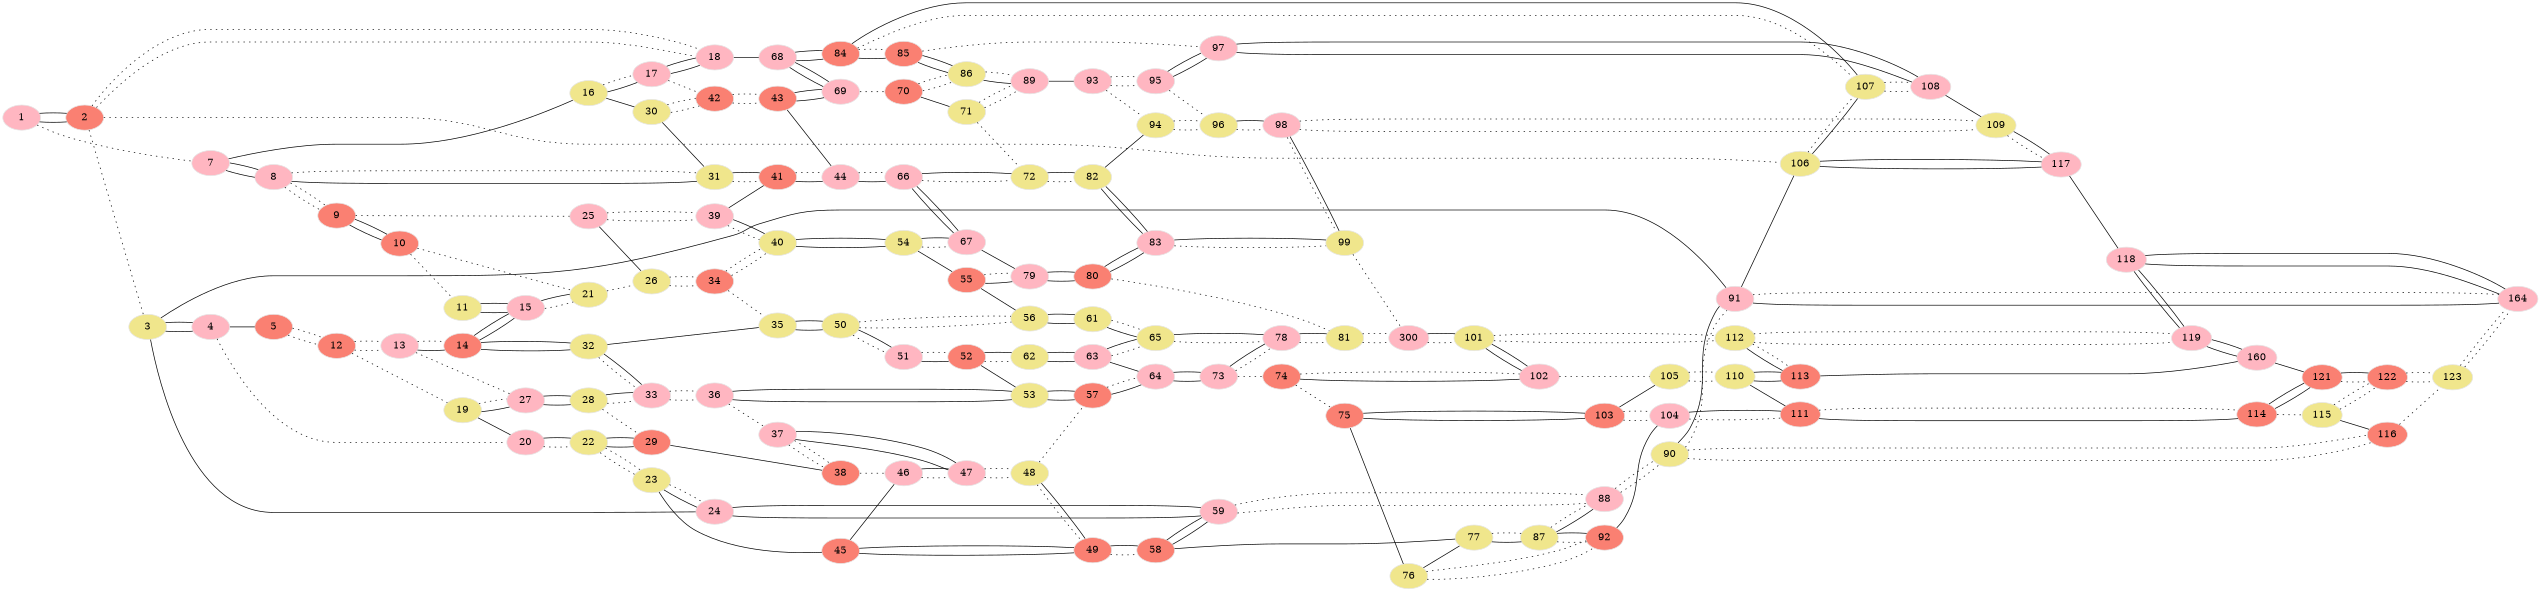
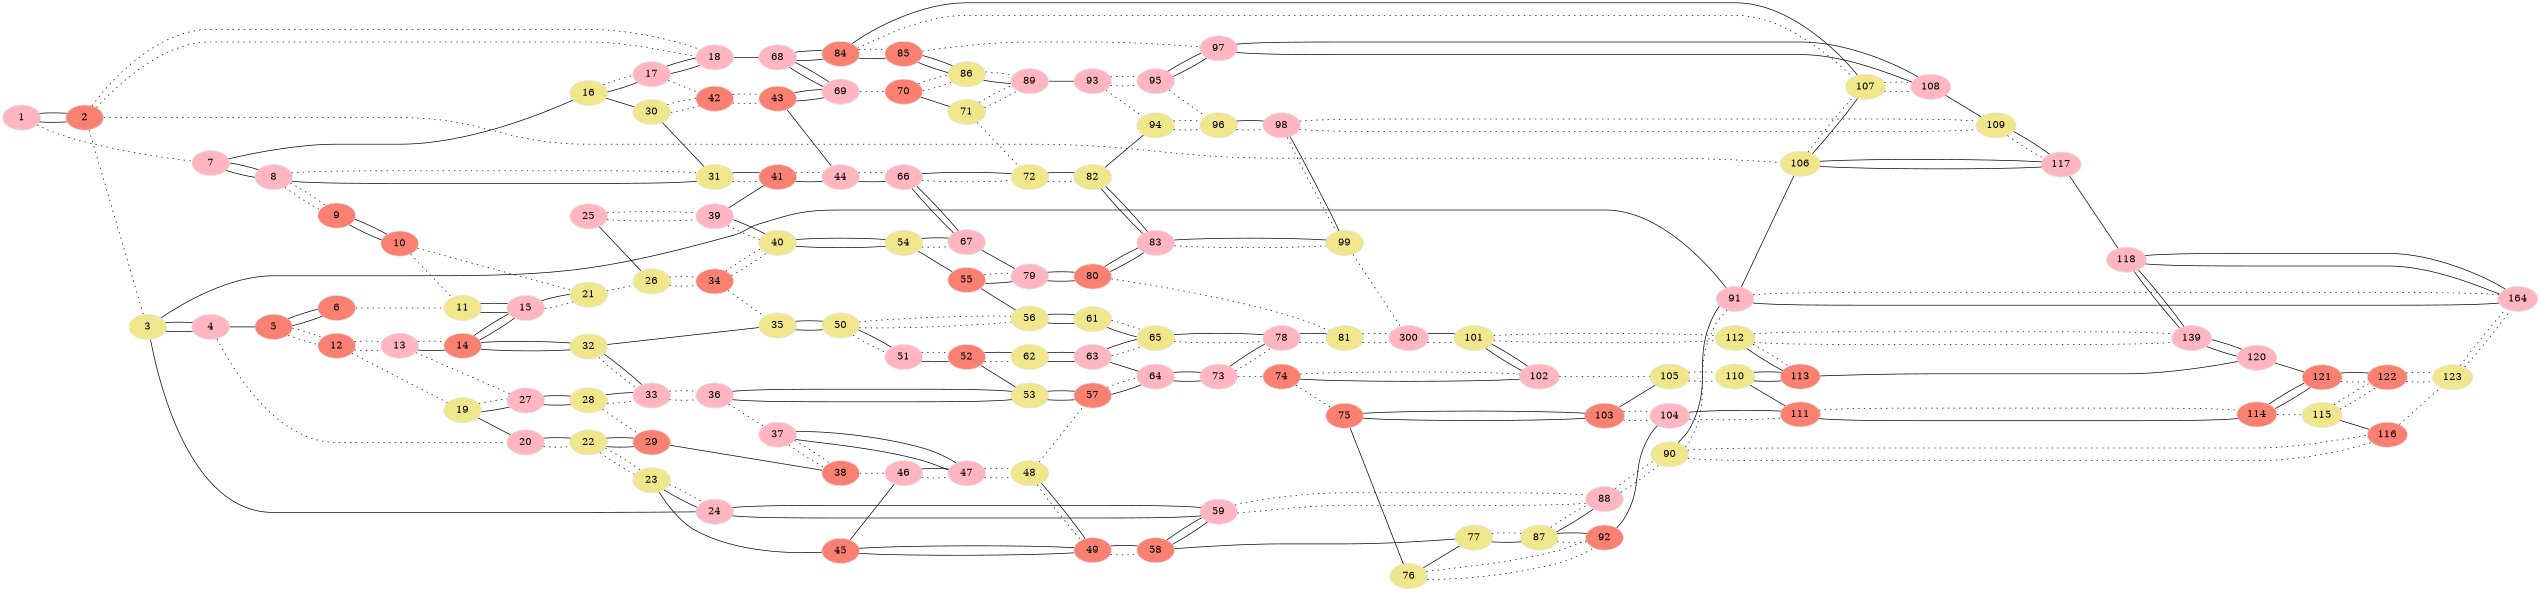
edge "9" -- "25": removed
node "6": added
node "119": label "119" -> "139"
node "160": label "160" -> "120"
